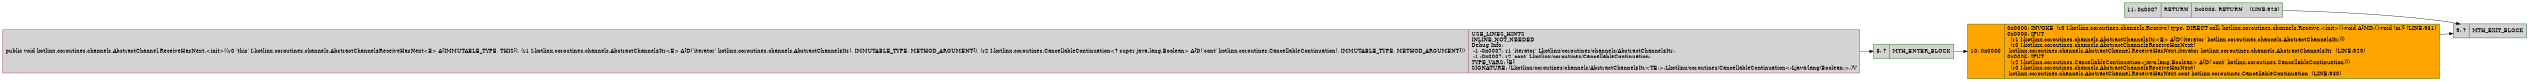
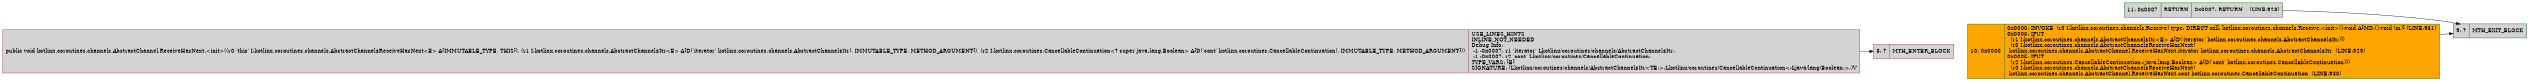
node "11: 0x0007": text "0x0003: RETURN    (LINE:928)" -> "0x0007: RETURN    (LINE:928)"
node "8: ?": color darkgreen -> brown
edge "8: ?" -> "10: 0x0000": removed
